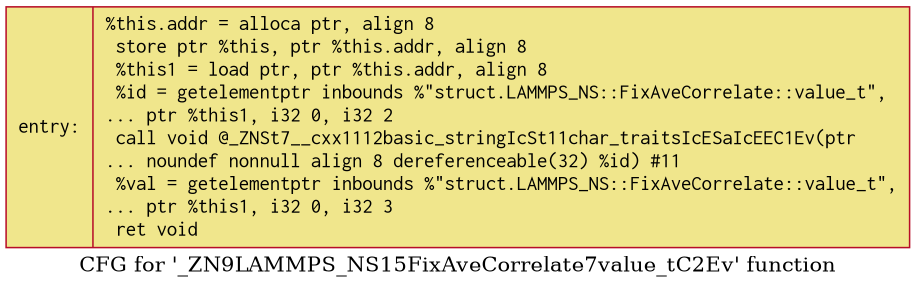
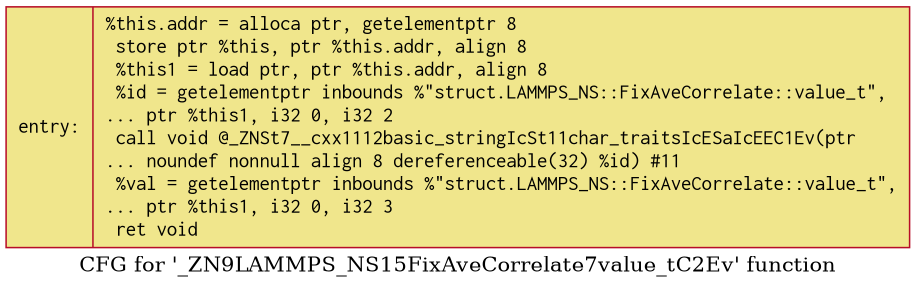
node "entry:": text "%this.addr = alloca ptr, align 8" -> "%this.addr = alloca ptr, getelementptr 8"
